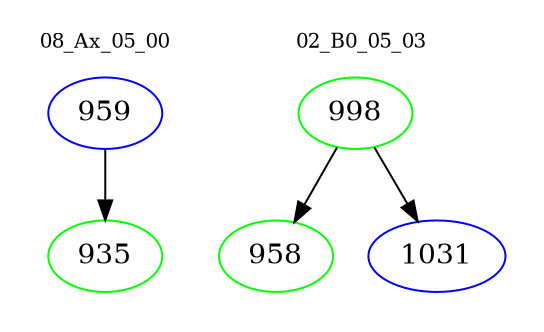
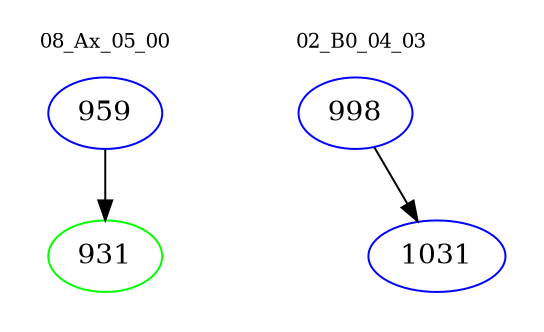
cluster "02_B0_05_03": label "02_B0_05_03" -> "02_B0_04_03"
node "998": color green -> blue
node "935": label "935" -> "931"
node "958": removed
